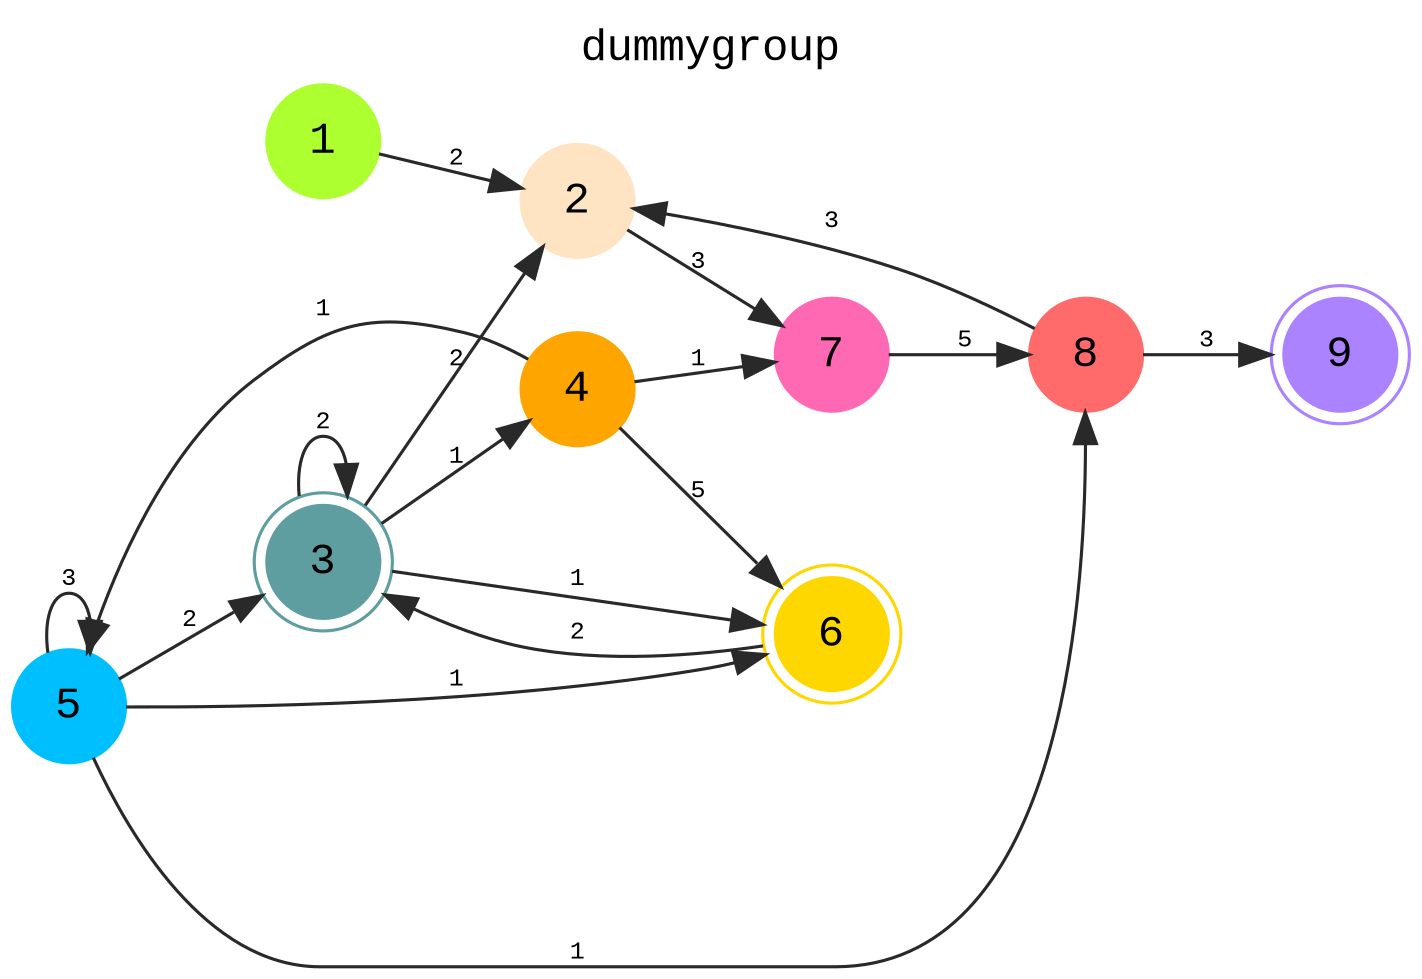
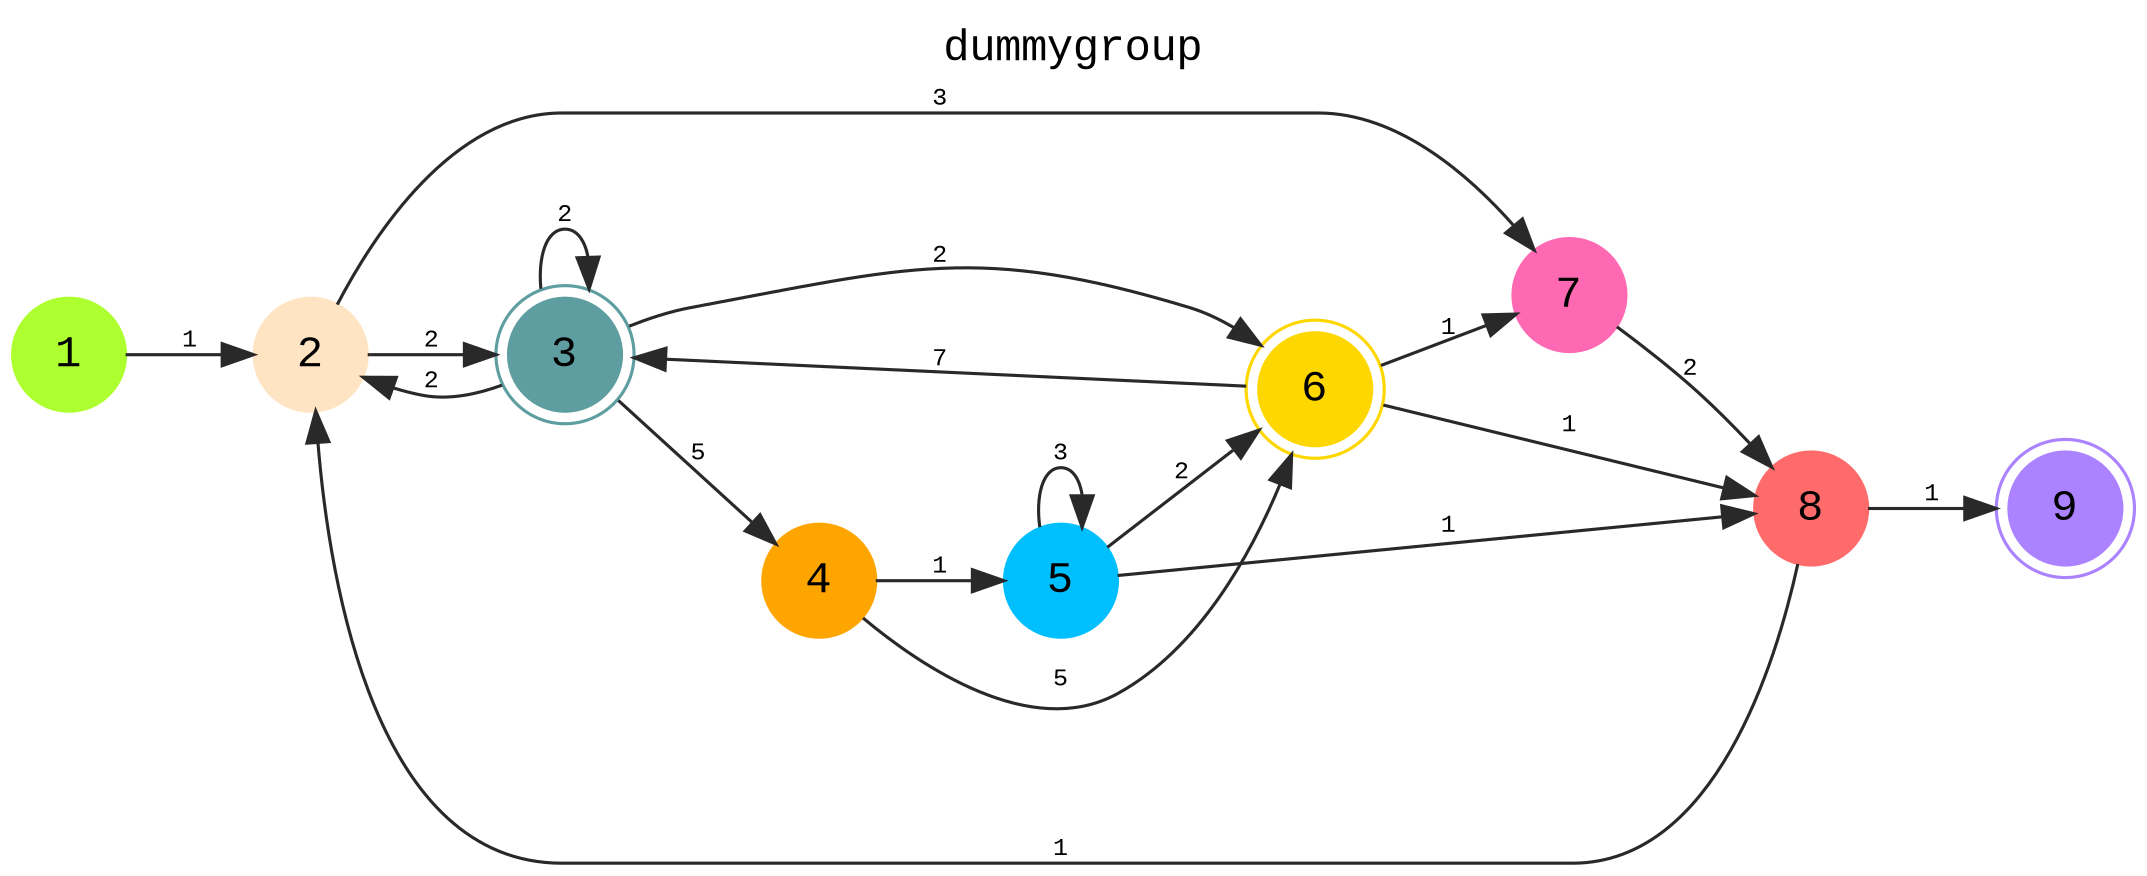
edge "1" -> "2": label "2" -> "1"
edge "8" -> "2": label "3" -> "1"
edge "7" -> "8": label "5" -> "2"
edge "8" -> "9": label "3" -> "1"
edge "4" -> "7": now "6" -> "7"
edge "6" -> "8": added, label "1"
edge "3" -> "4": label "1" -> "5"
edge "3" -> "6": label "1" -> "2"
edge "6" -> "3": label "2" -> "7"
edge "5" -> "3": now "2" -> "3"
edge "5" -> "6": label "1" -> "2"
